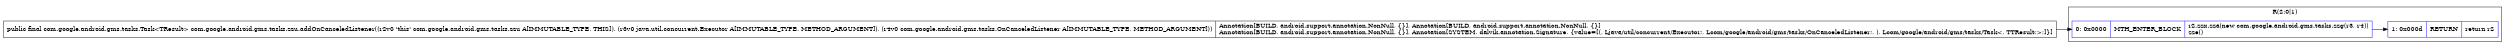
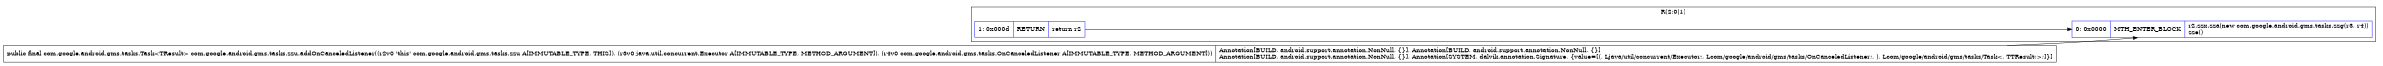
edge "0: 0x0000" -> "1: 0x000d": reversed
